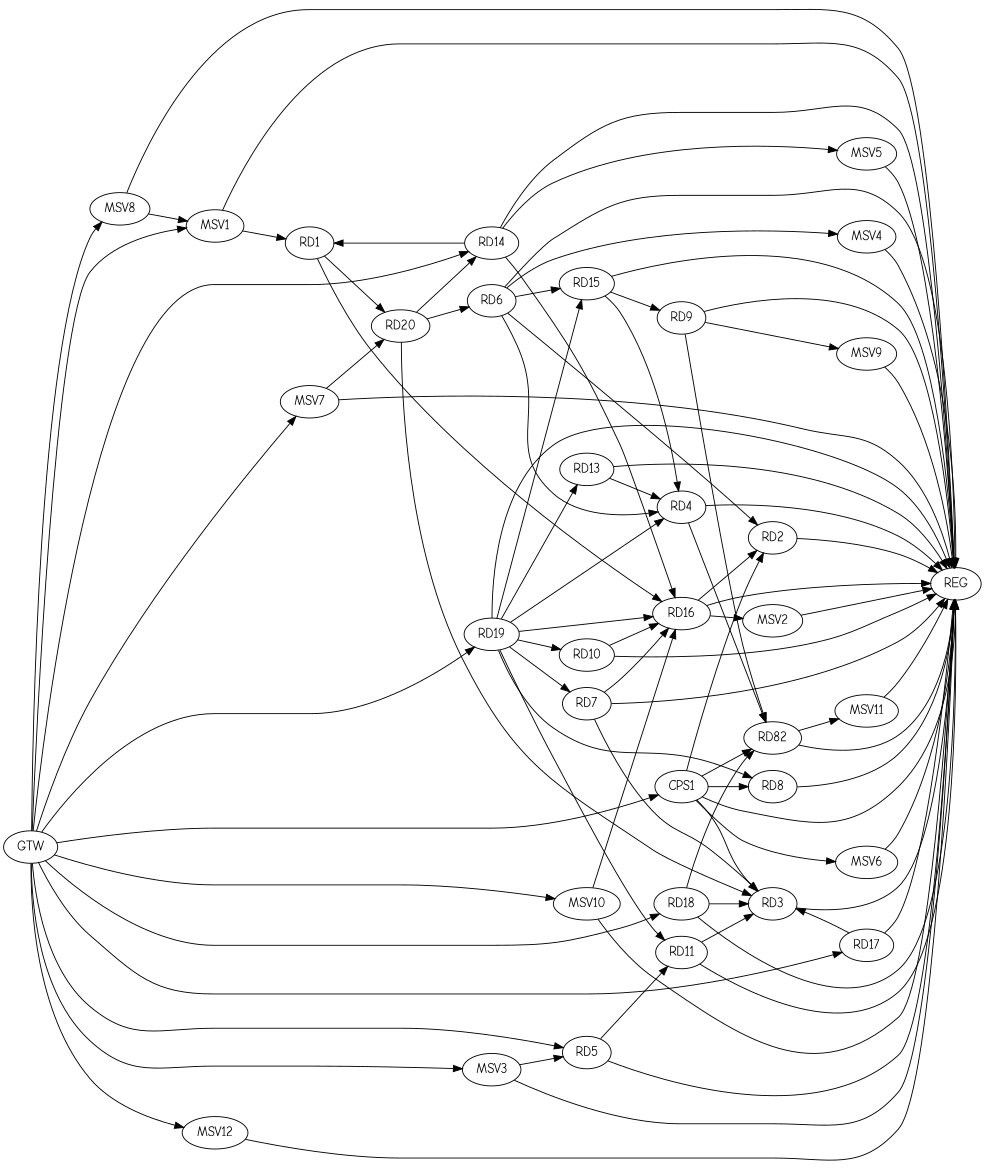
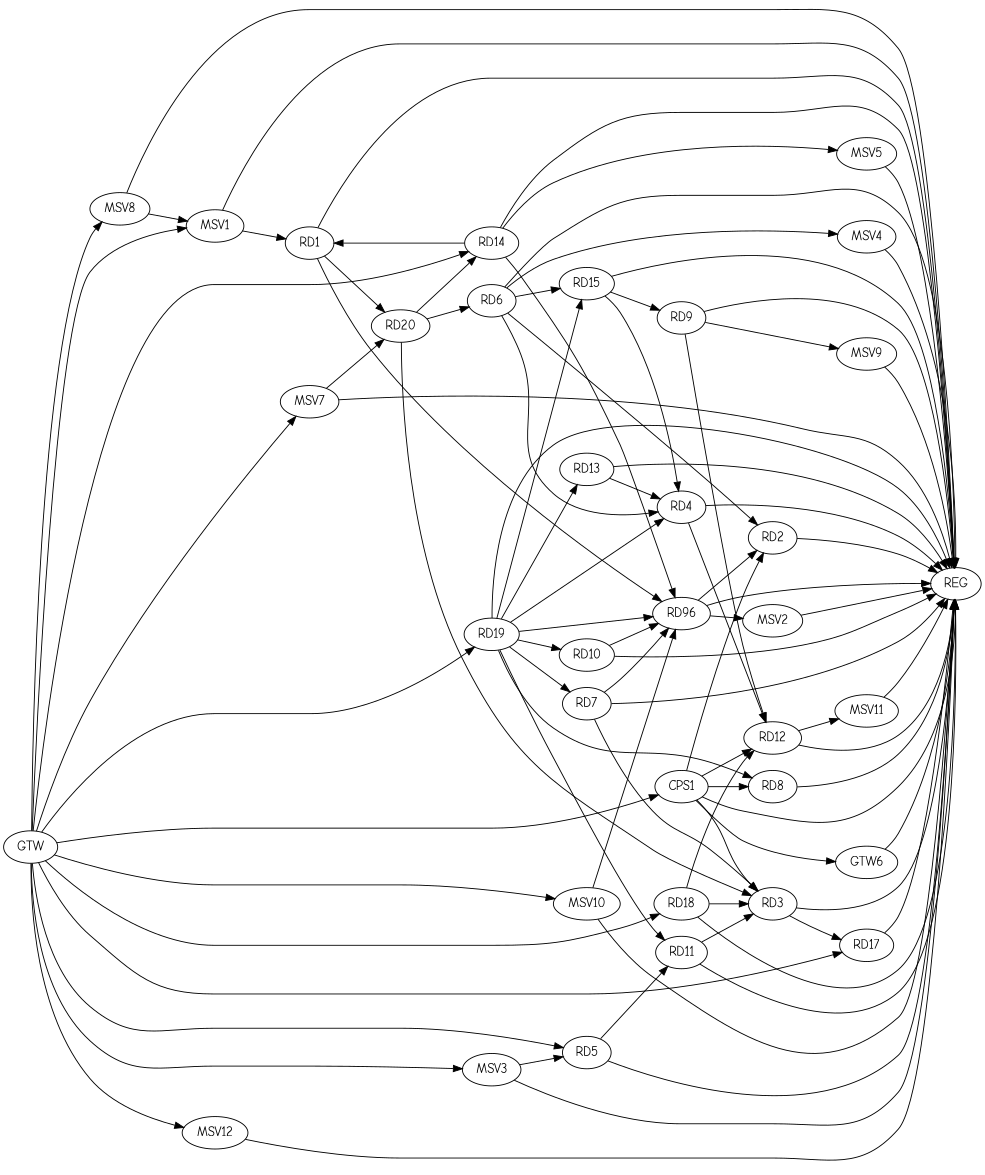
edge "RD1" -> "REG": added
node "RD16": label "RD16" -> "RD96"
node "RD82": label "RD82" -> "RD12"
node "MSV6": label "MSV6" -> "GTW6"
edge "RD17" -> "RD3": reversed
